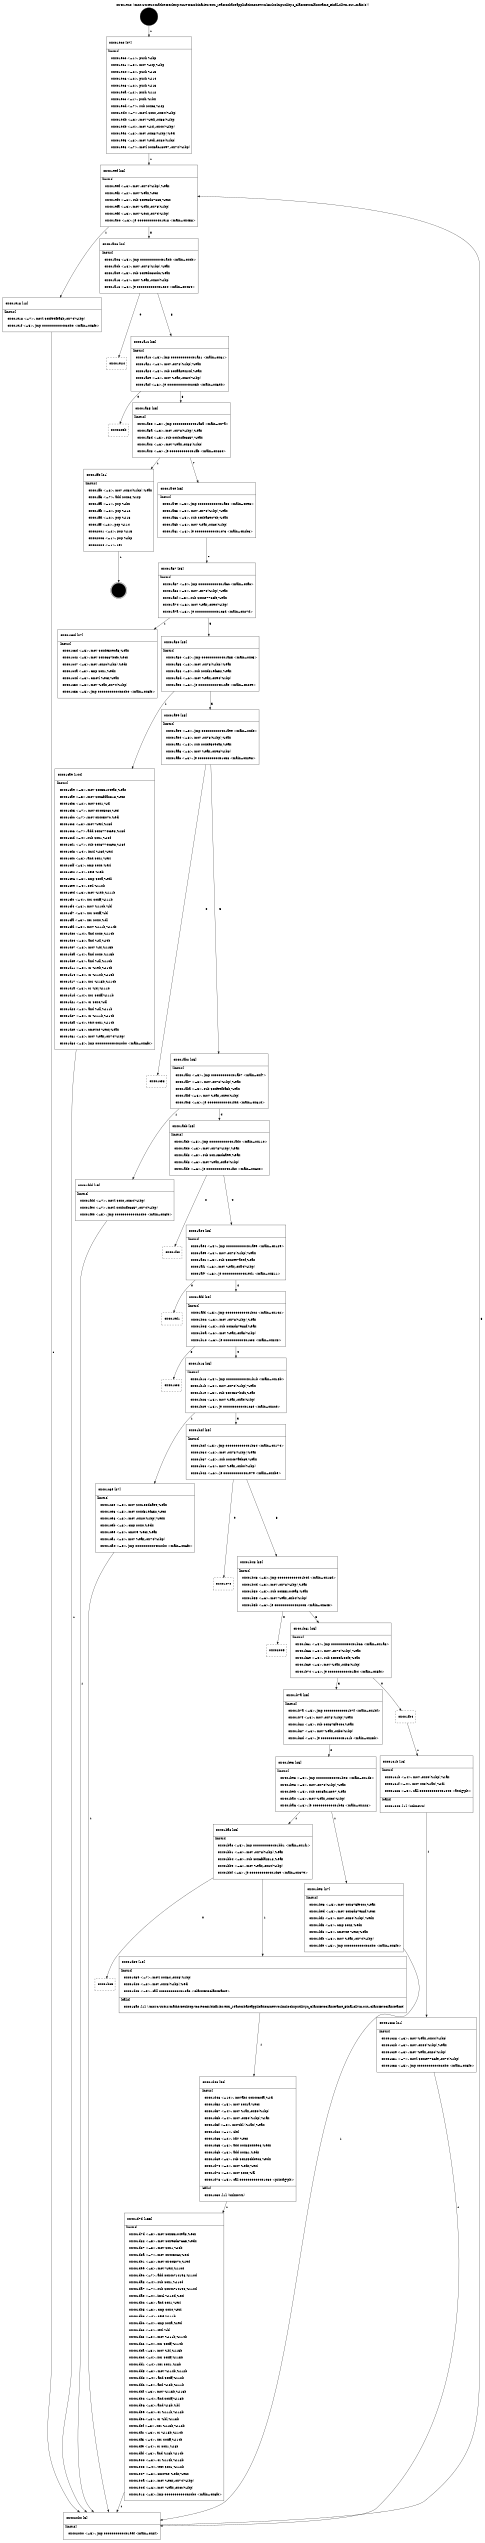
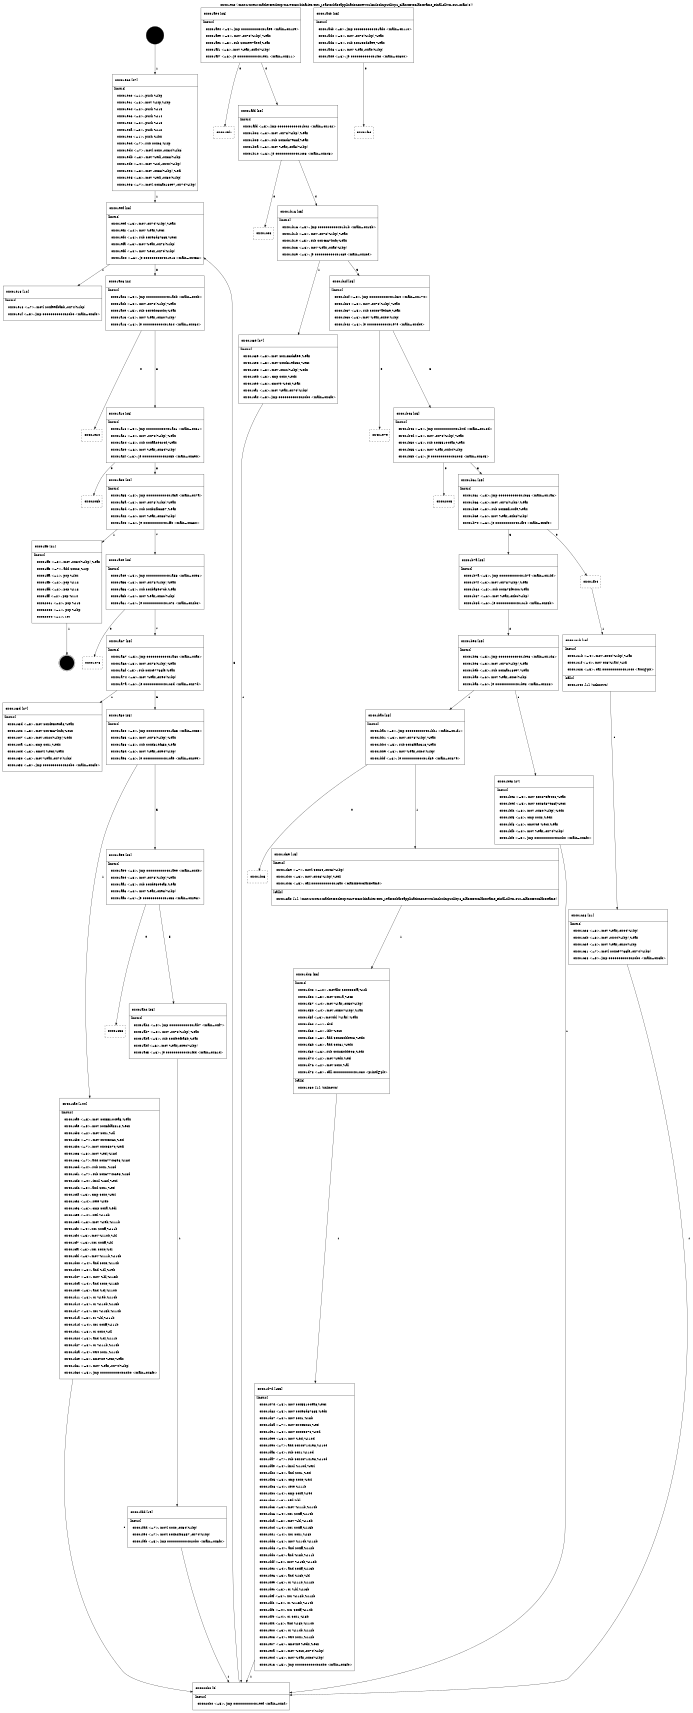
node "0x401c73": added
edge "0x401ab2 [25]" -> "0x401acb [25]": removed, label "4"
edge "0x401acb [25]" -> "0x401ae4 [25]": removed, label "4"
edge "0x401e18 [12]" -> "0x4020b0 [5]": removed, label "1"
